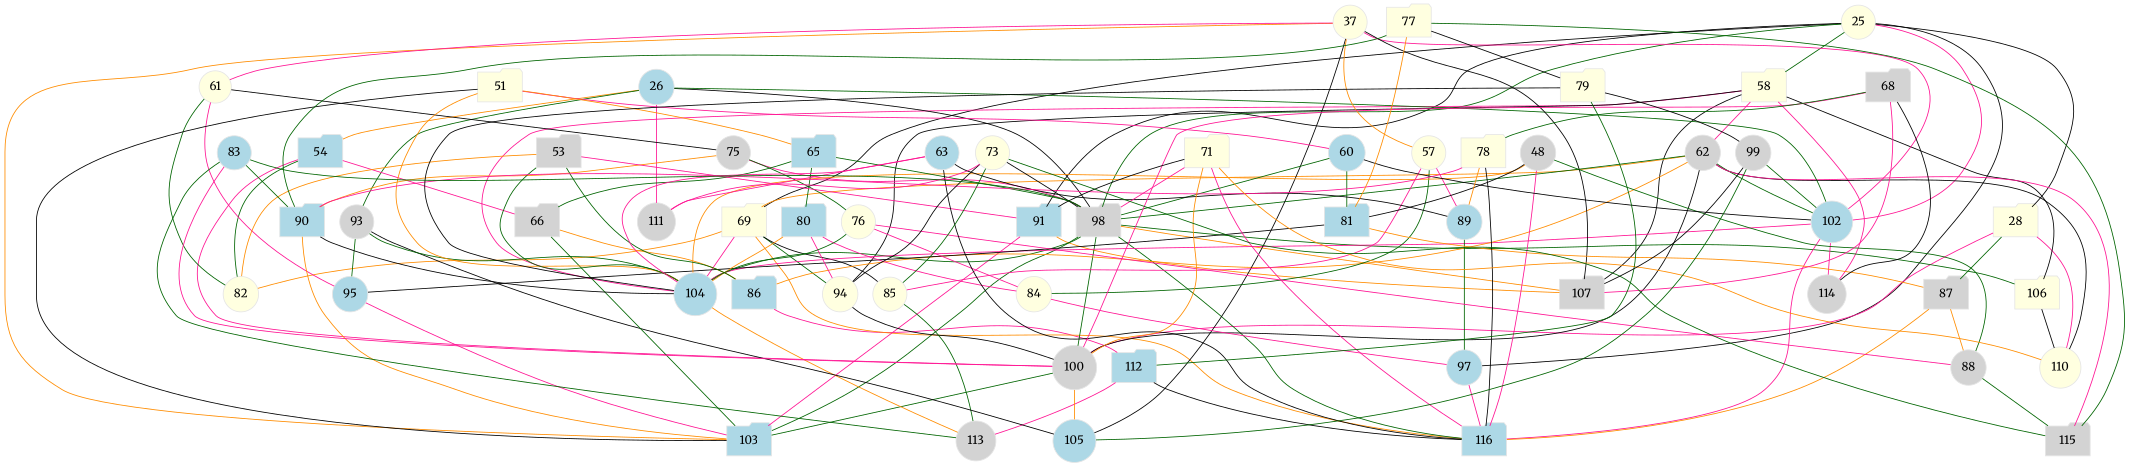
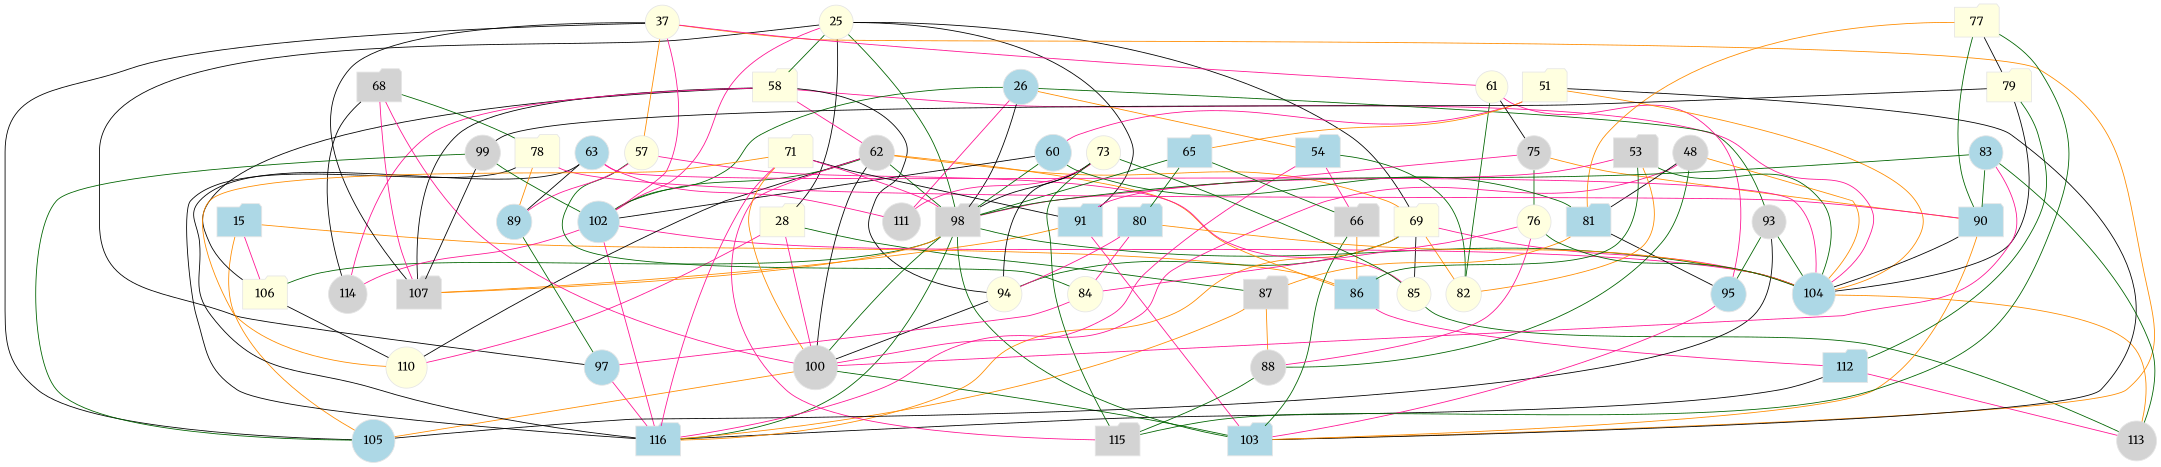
node "15": added
